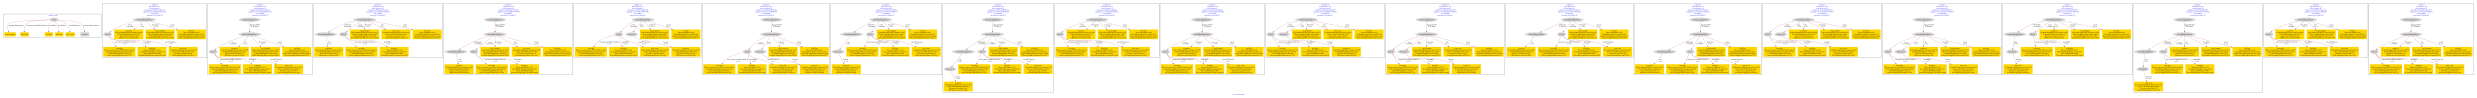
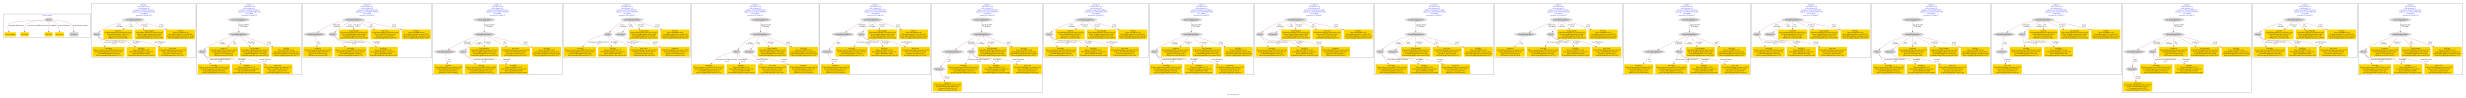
node "deathDate": removed
